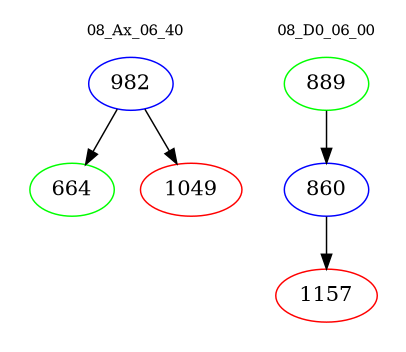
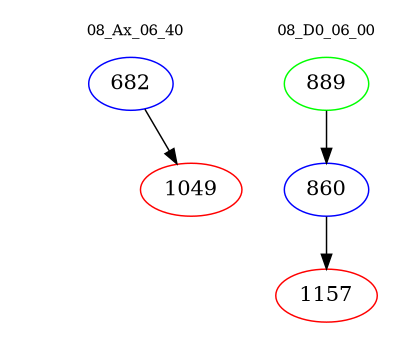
node "982": label "982" -> "682"
node "664": removed
